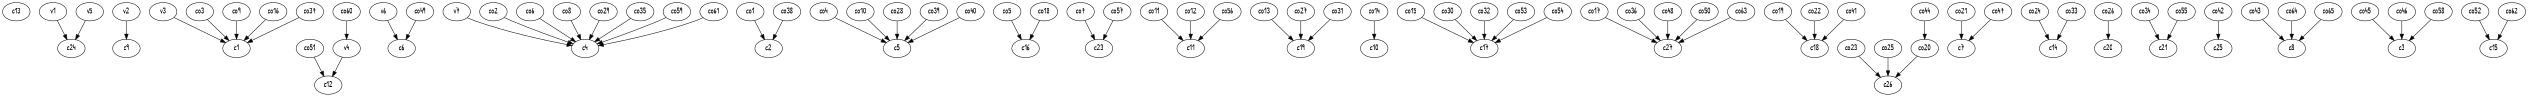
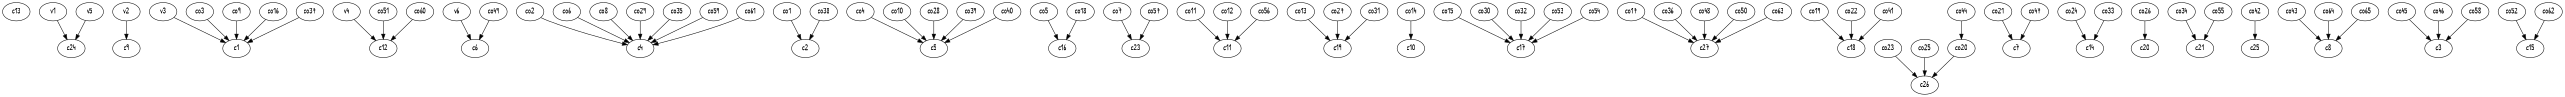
node "v7": removed
edge "co60" -> "v4": now "co60" -> "c12"
